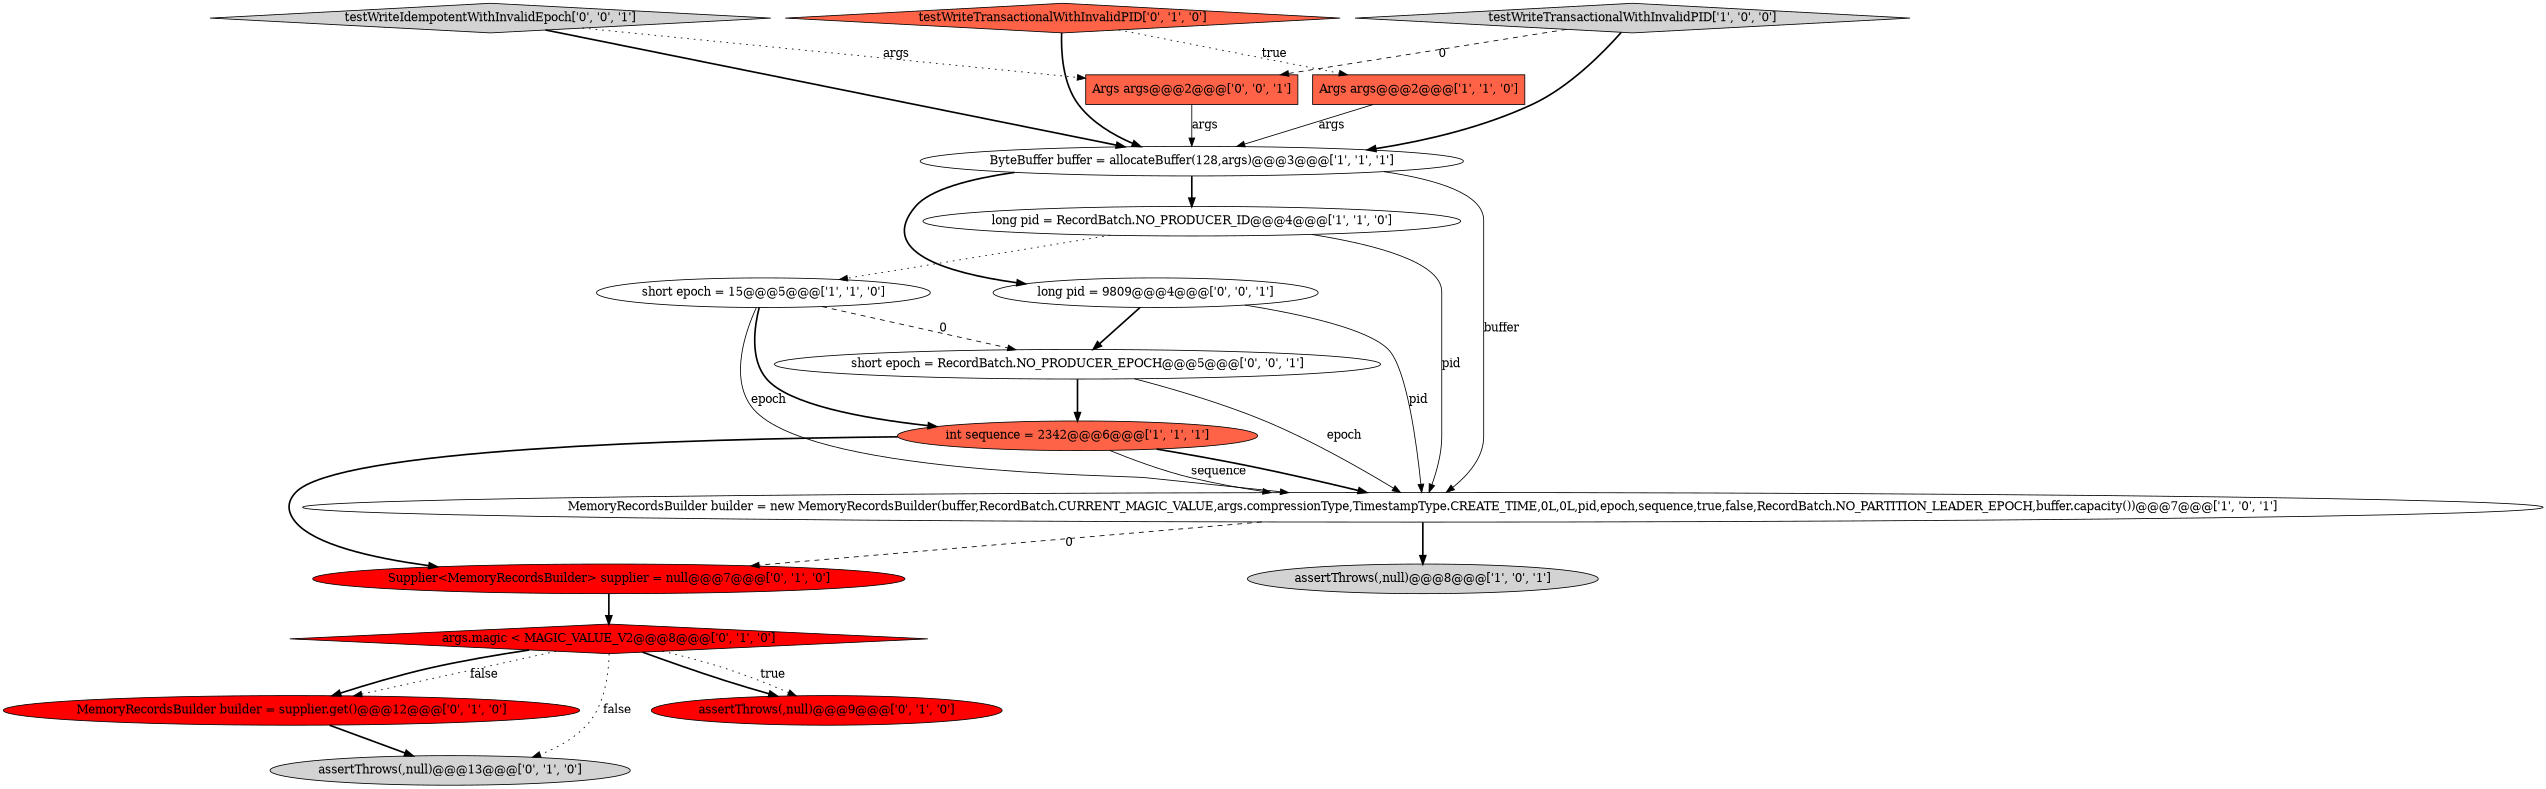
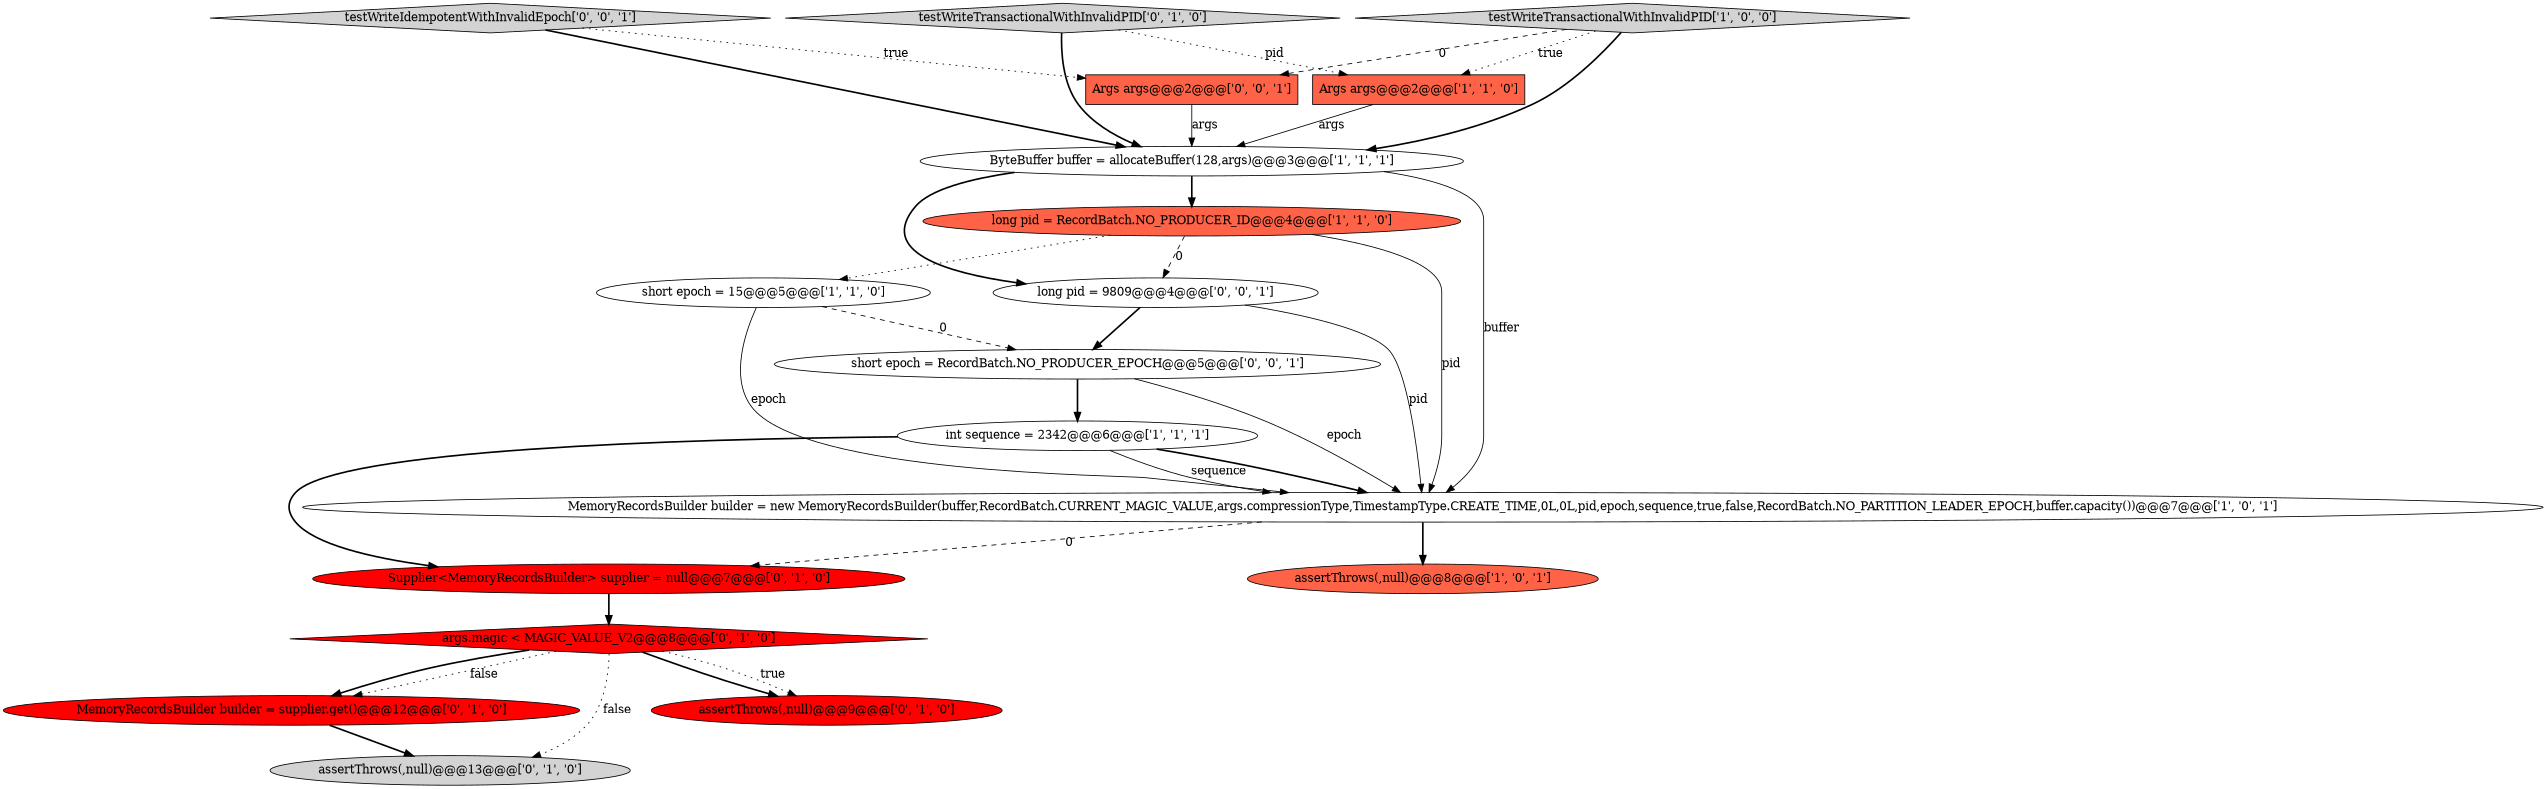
node "testWriteTransactionalWithInvalidPID['0', '1', '0']": fillcolor tomato -> lightgray
edge "testWriteTransactionalWithInvalidPID['1', '0', '0']" -> "Args args@@@2@@@['1', '1', '0']": added, label "true"
edge "testWriteIdempotentWithInvalidEpoch['0', '0', '1']" -> "Args args@@@2@@@['0', '0', '1']": label "args" -> "true"
edge "testWriteTransactionalWithInvalidPID['0', '1', '0']" -> "Args args@@@2@@@['1', '1', '0']": label "true" -> "pid"
node "long pid = RecordBatch.NO_PRODUCER_ID@@@4@@@['1', '1', '0']": fillcolor white -> tomato
edge "long pid = RecordBatch.NO_PRODUCER_ID@@@4@@@['1', '1', '0']" -> "long pid = 9809@@@4@@@['0', '0', '1']": added, label "0"
edge "short epoch = 15@@@5@@@['1', '1', '0']" -> "int sequence = 2342@@@6@@@['1', '1', '1']": removed
node "int sequence = 2342@@@6@@@['1', '1', '1']": fillcolor tomato -> white
node "assertThrows(,null)@@@8@@@['1', '0', '1']": fillcolor lightgray -> tomato
